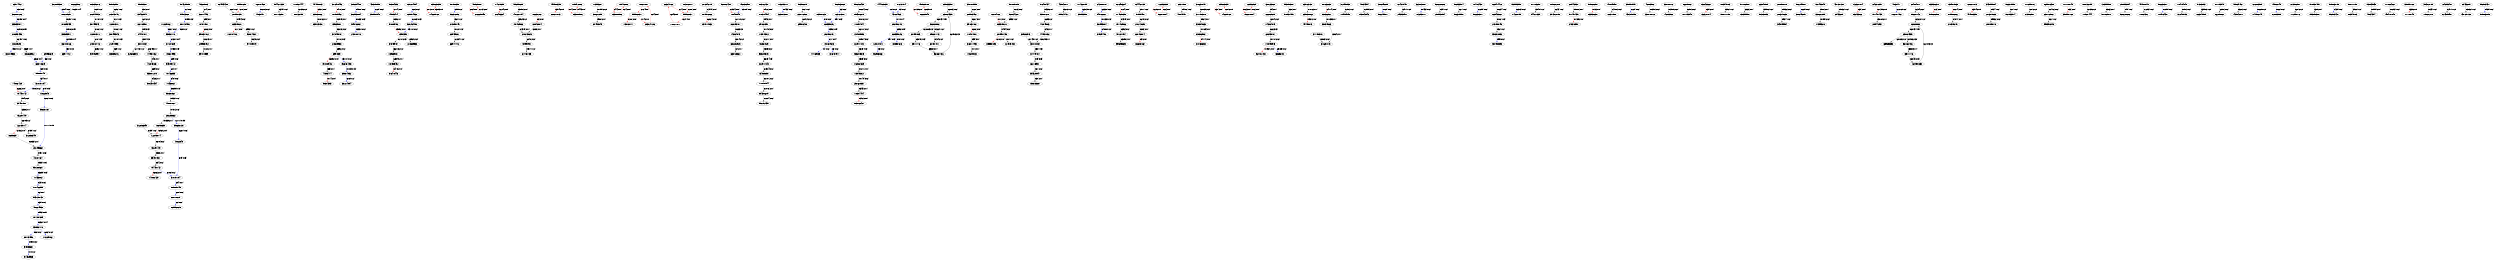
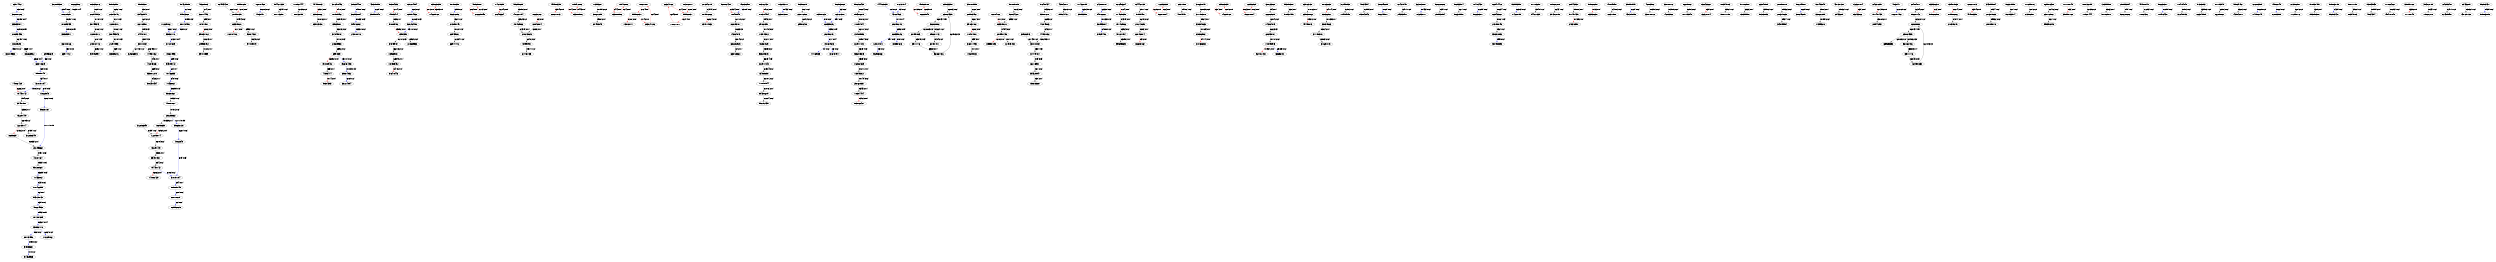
edge "330375663" -> "-316231048": now "330375663" -> "377190378"
edge "-333693977" -> "-361008126": removed, label "G2198(0+4)"
edge "817207609" -> "-406614993": removed, label "A453(0+5)"
